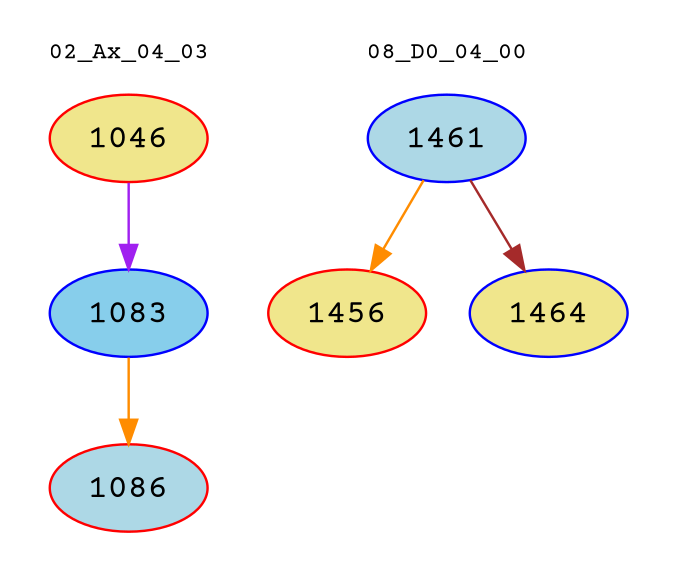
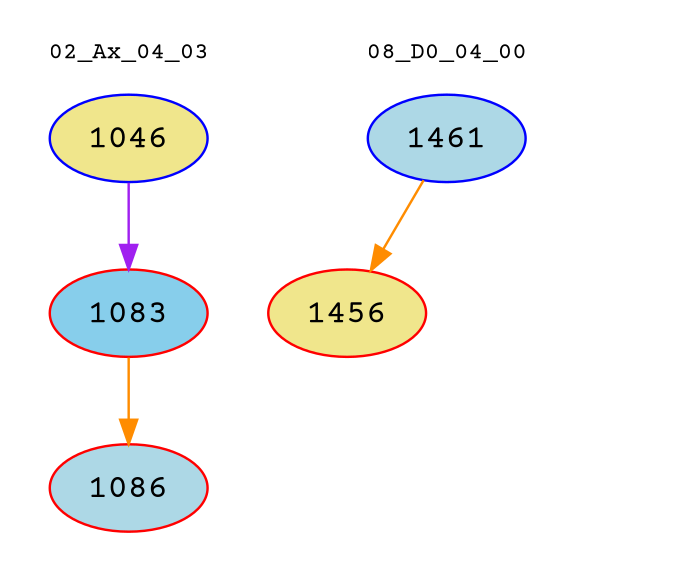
node "1046": color red -> blue
node "1083": color blue -> red
node "1464": removed
